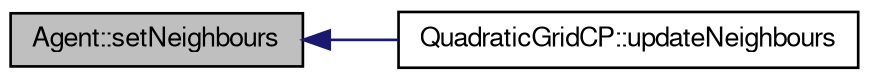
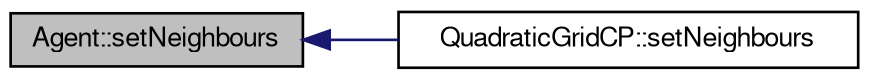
node "QuadraticGridCP::updateNeighbours": label "QuadraticGridCP::updateNeighbours" -> "QuadraticGridCP::setNeighbours"
